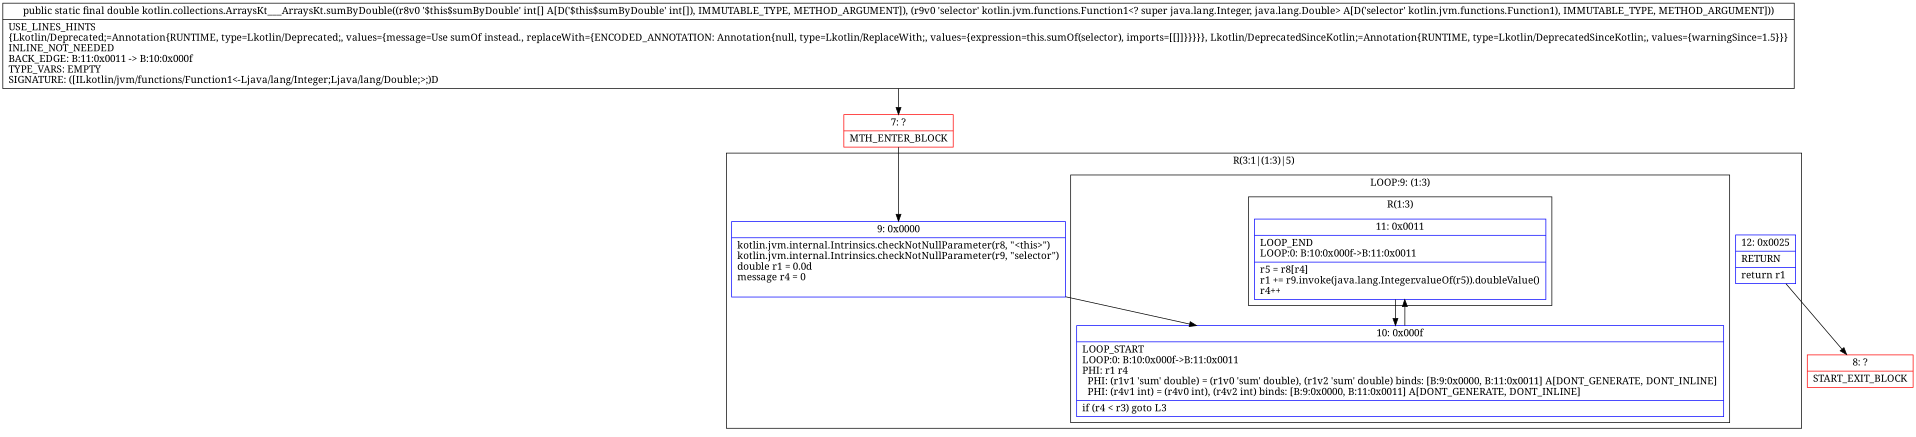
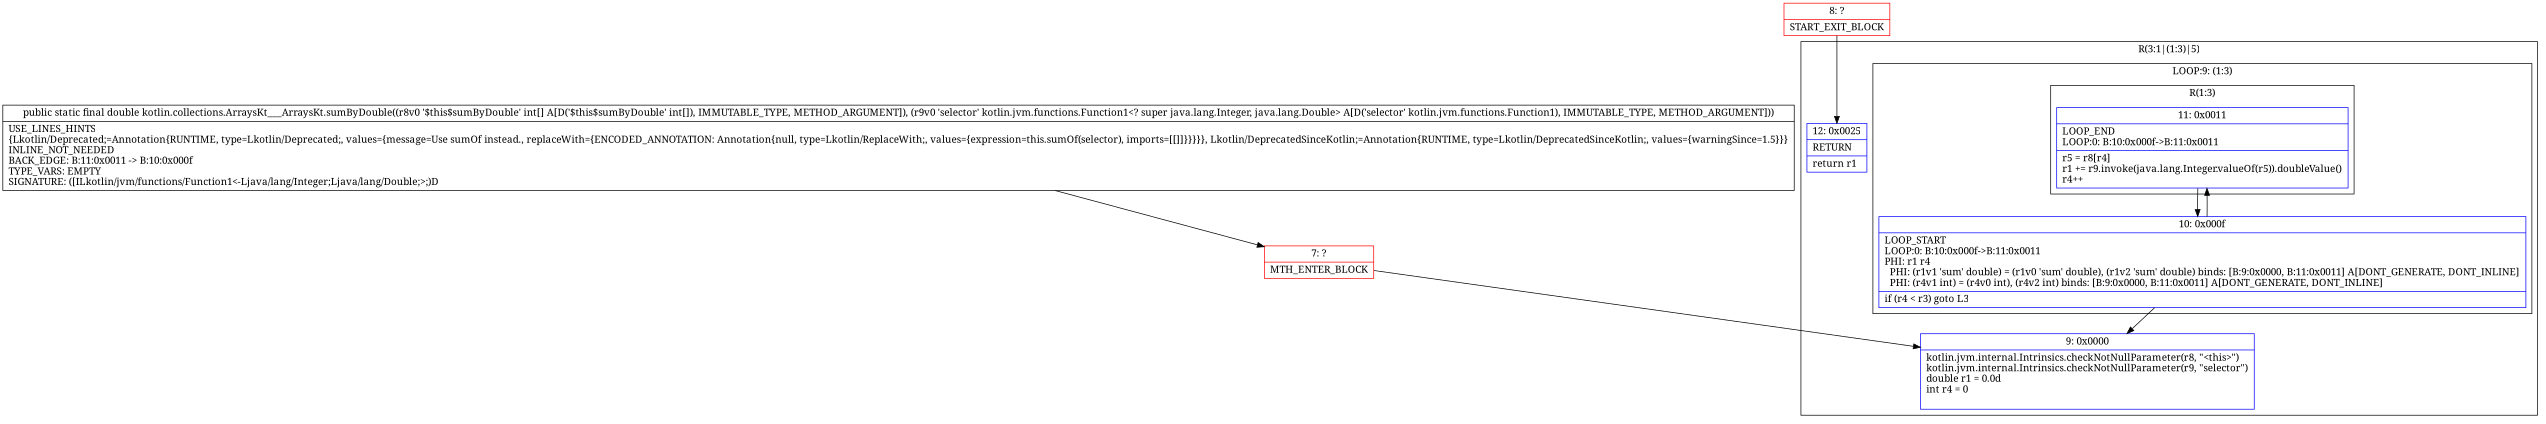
node "9: 0x0000": text "message r4 = 0" -> "int r4 = 0"
edge "9: 0x0000" -> "10: 0x000f": reversed
edge "12: 0x0025" -> "8: ?": reversed
